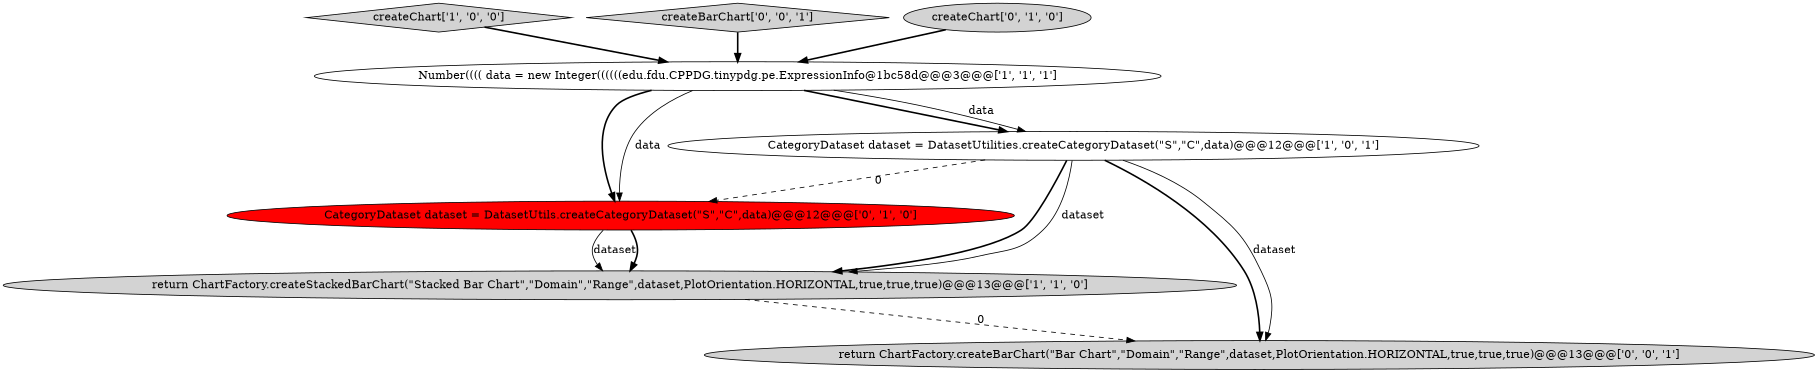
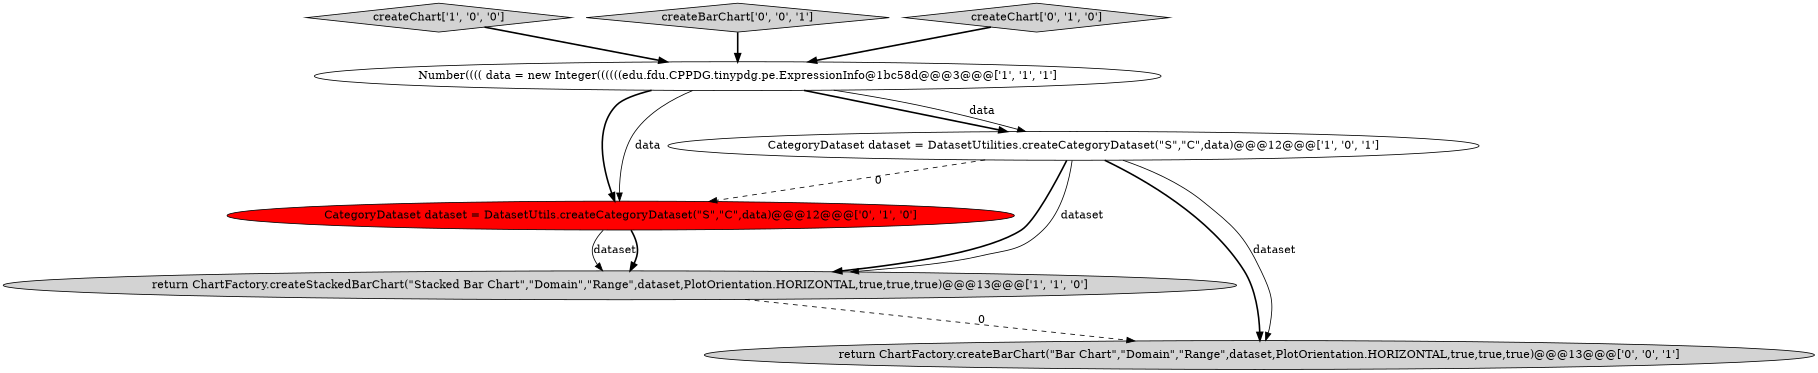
node "createChart['0', '1', '0']": shape ellipse -> diamond
